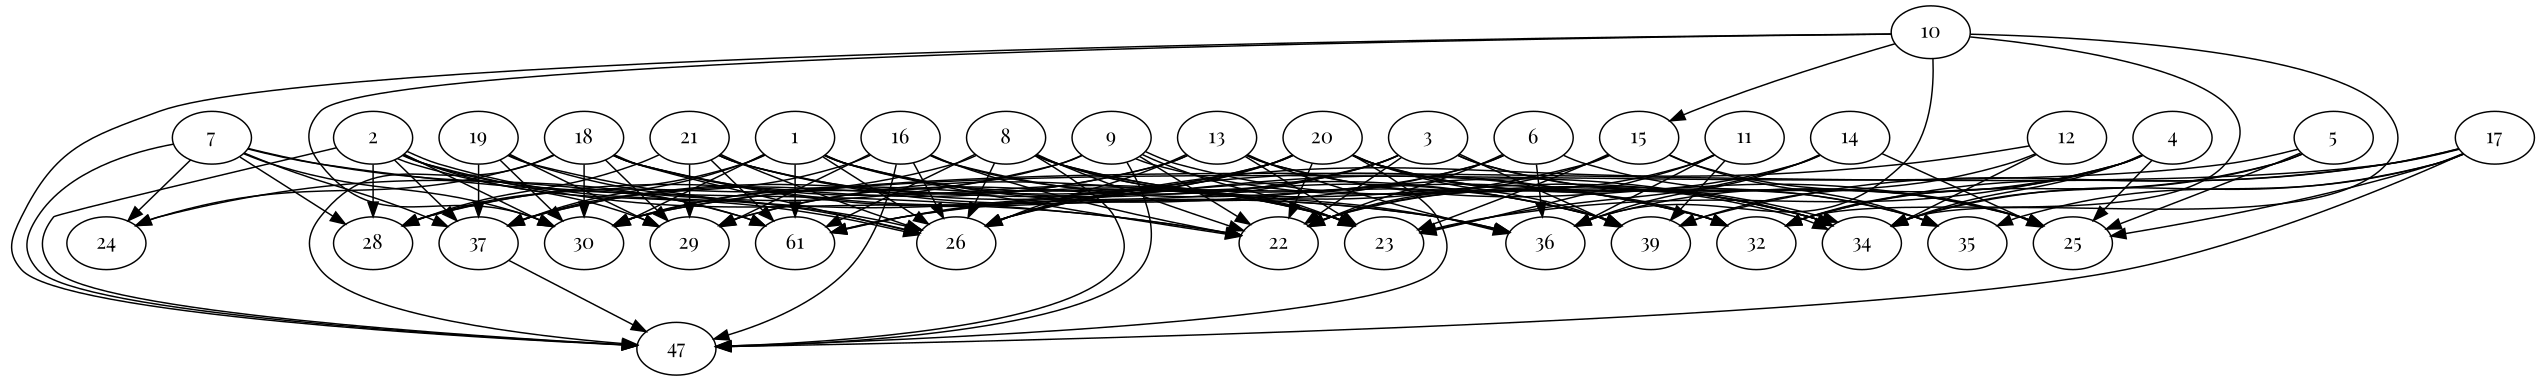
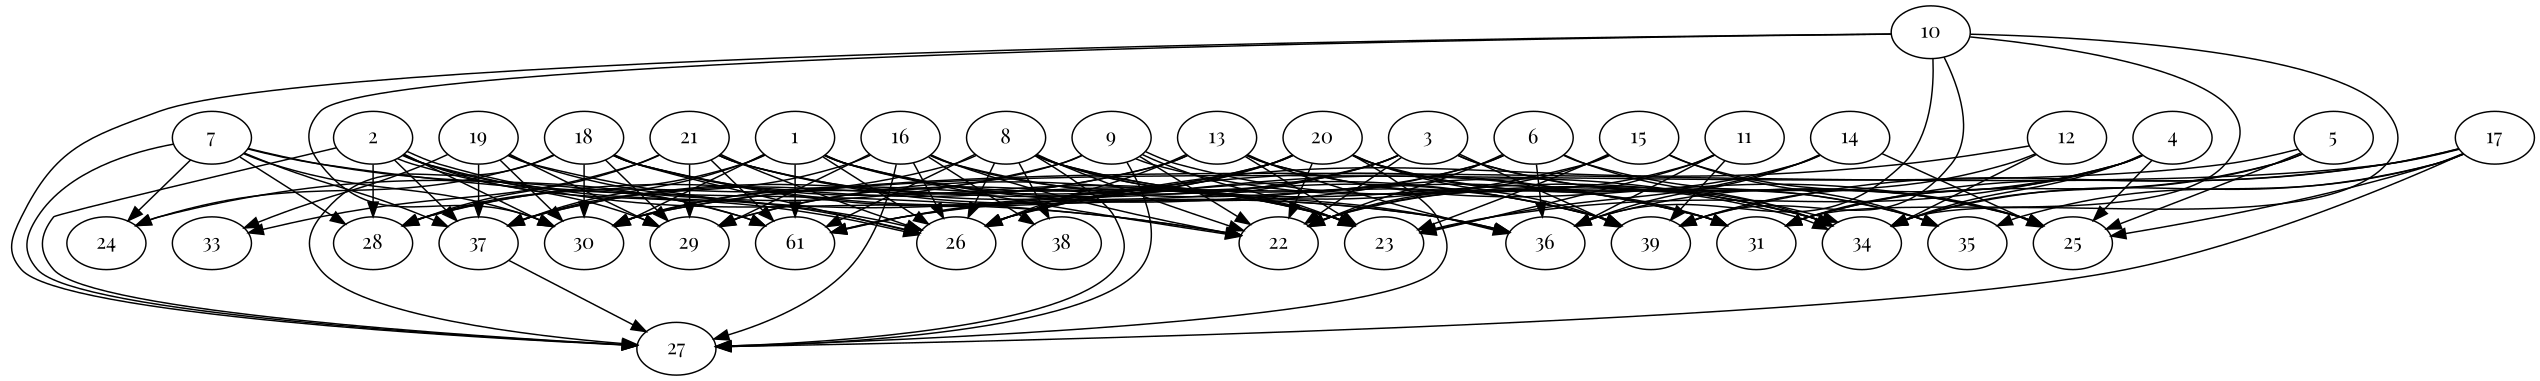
edge "10" -> "15": now "10" -> "39"
edge "20" -> "34": now "6" -> "34"
node "33": added
node "38": added
node "32": label "32" -> "31"
node "47": label "47" -> "27"
